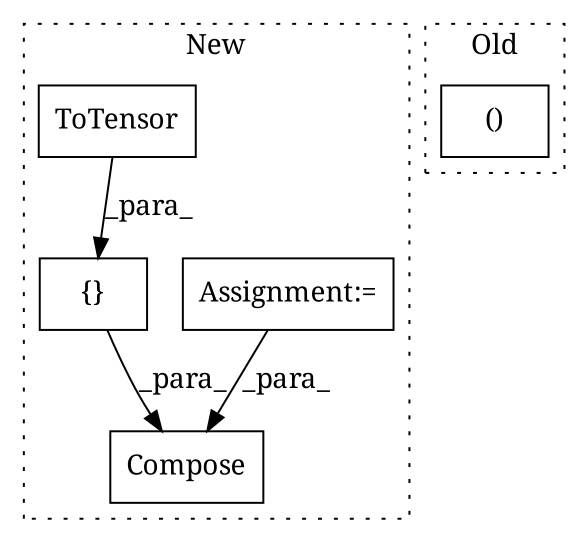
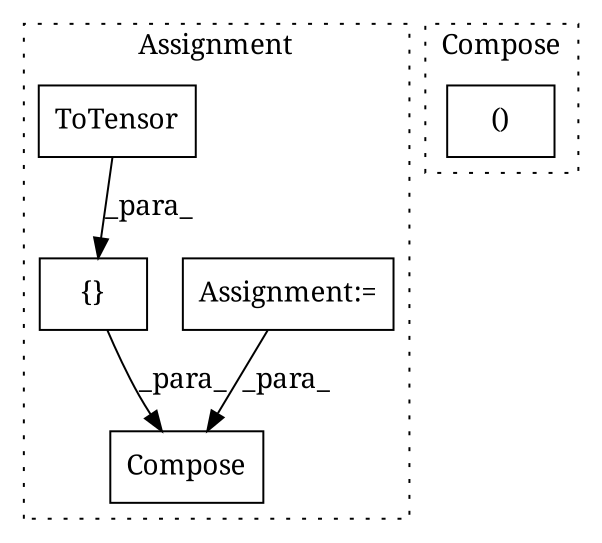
cluster "New": label "New" -> "Assignment"
cluster "Old": label "Old" -> "Compose"
